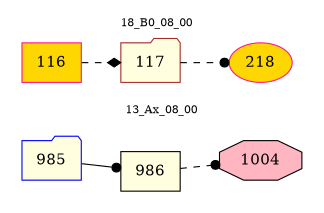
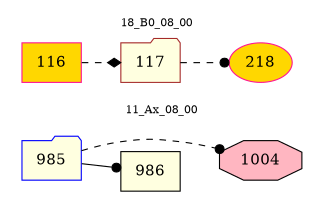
cluster "13_Ax_08_00": label "13_Ax_08_00" -> "11_Ax_08_00"
edge "986" -> "1004": now "985" -> "1004"
